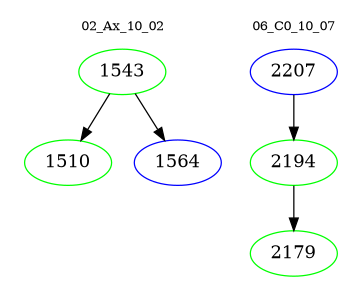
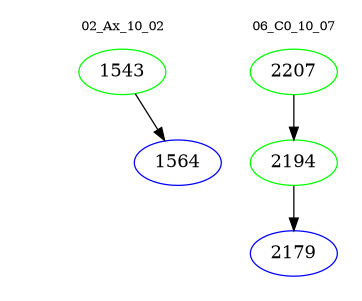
node "2207": color blue -> green
node "1510": removed
node "2179": color green -> blue
